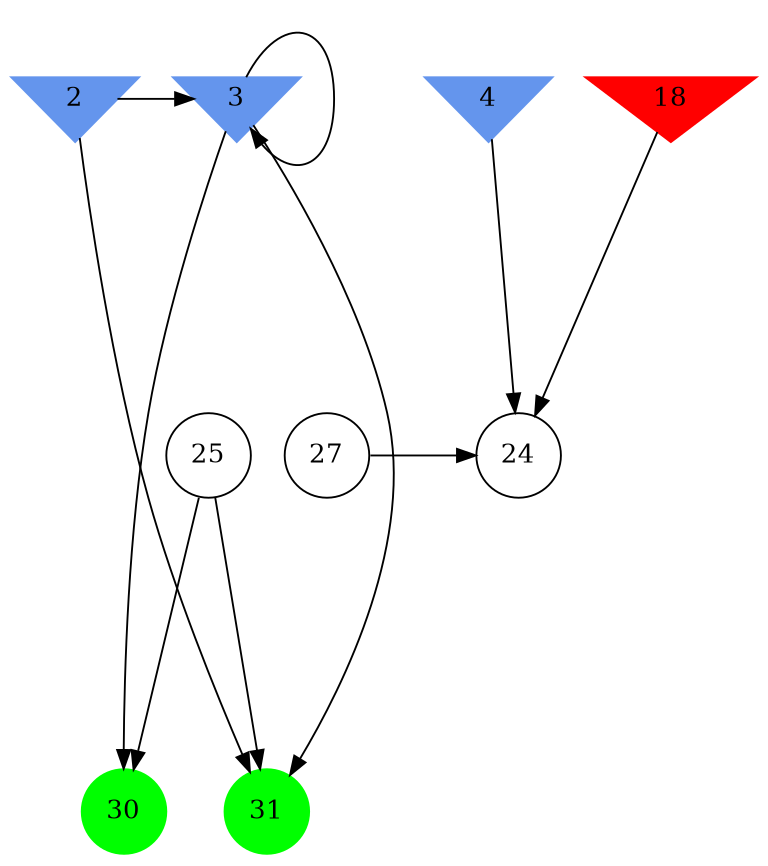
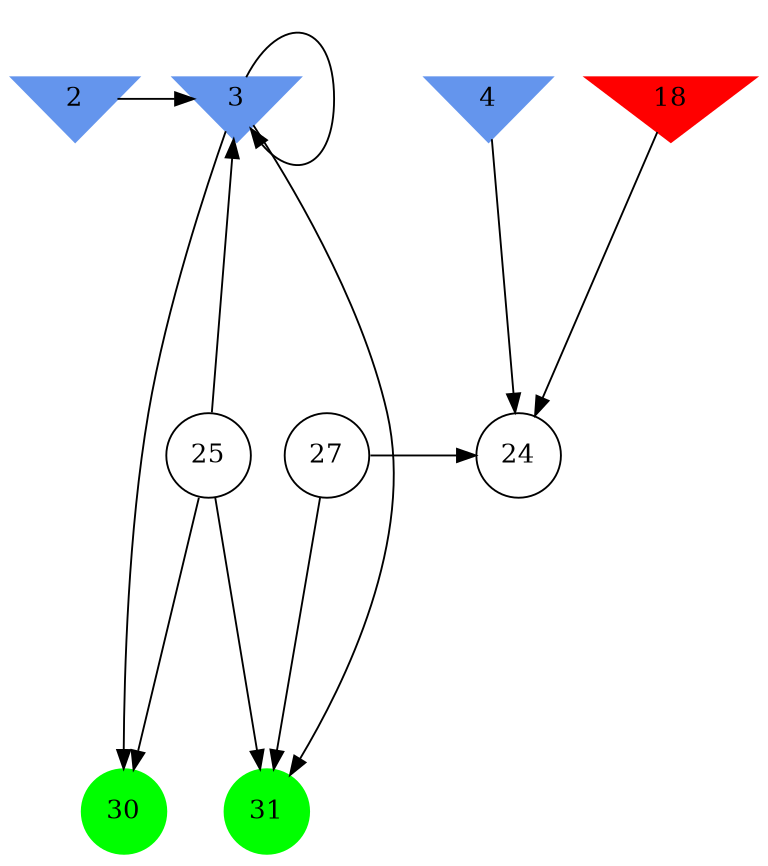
edge "25" -> "3": added
edge "2" -> "31": now "27" -> "31"
